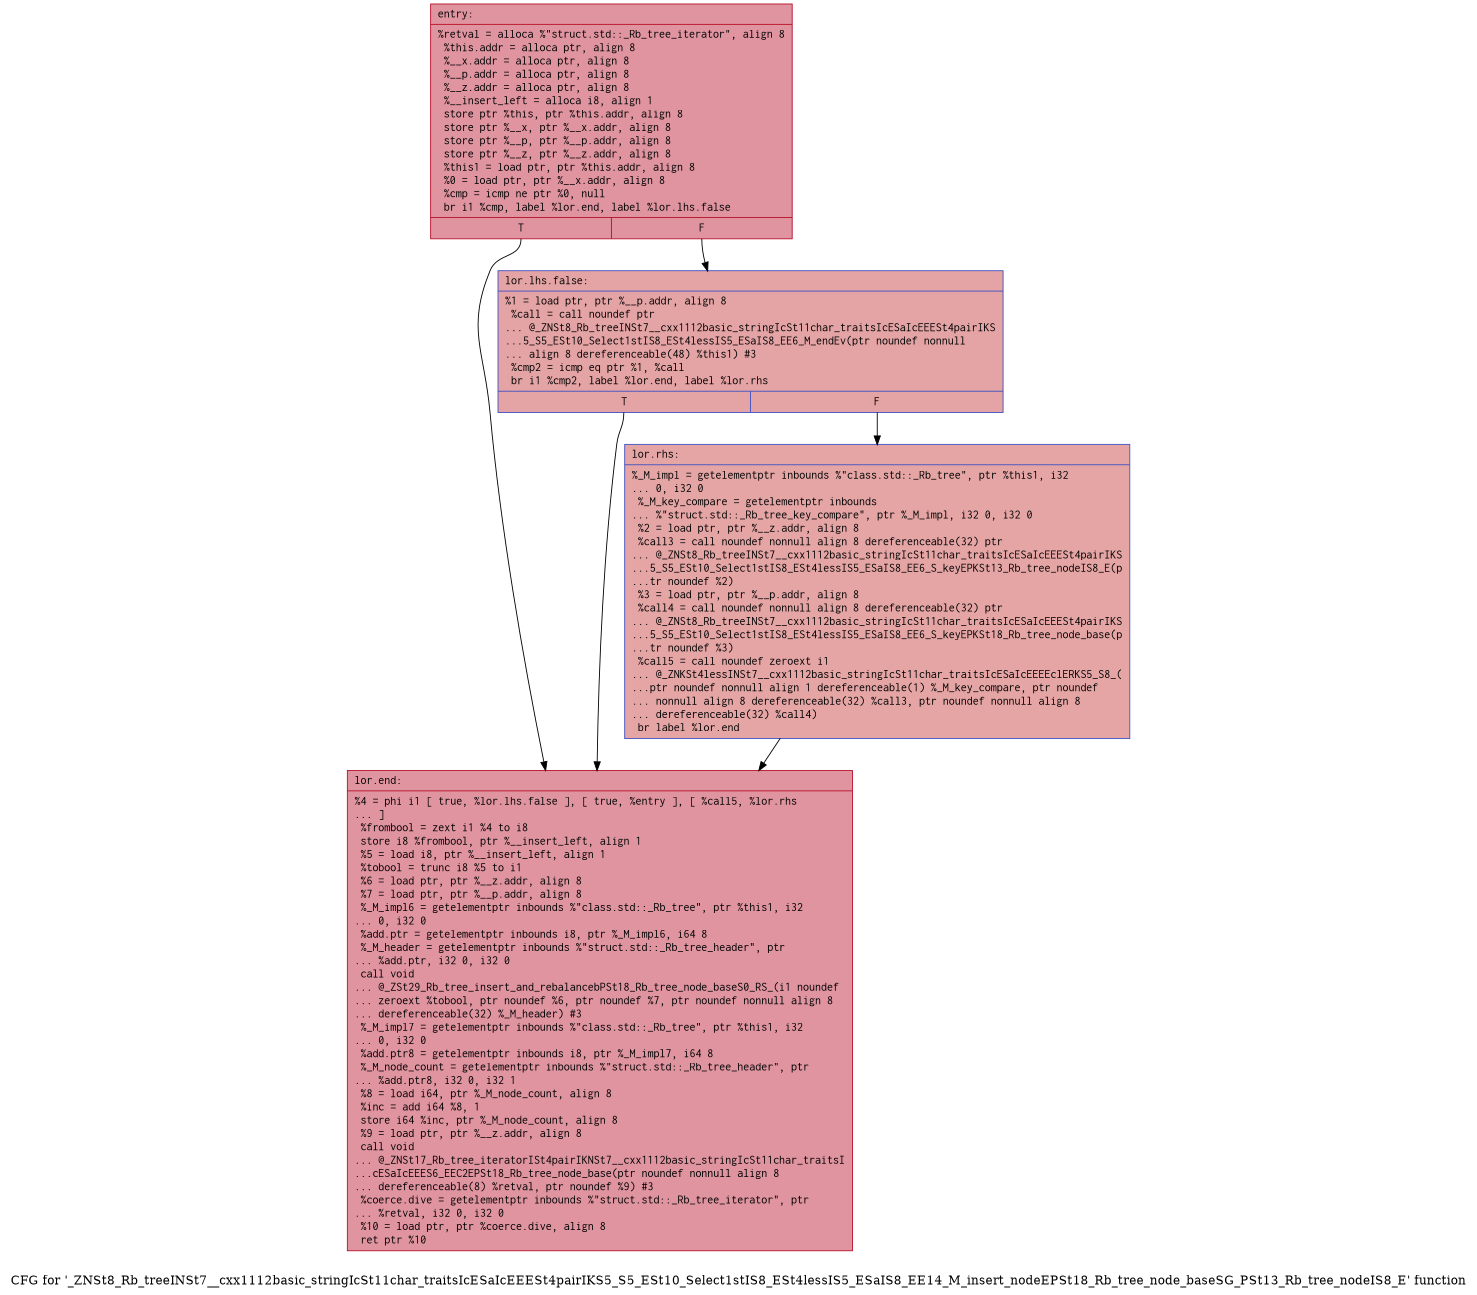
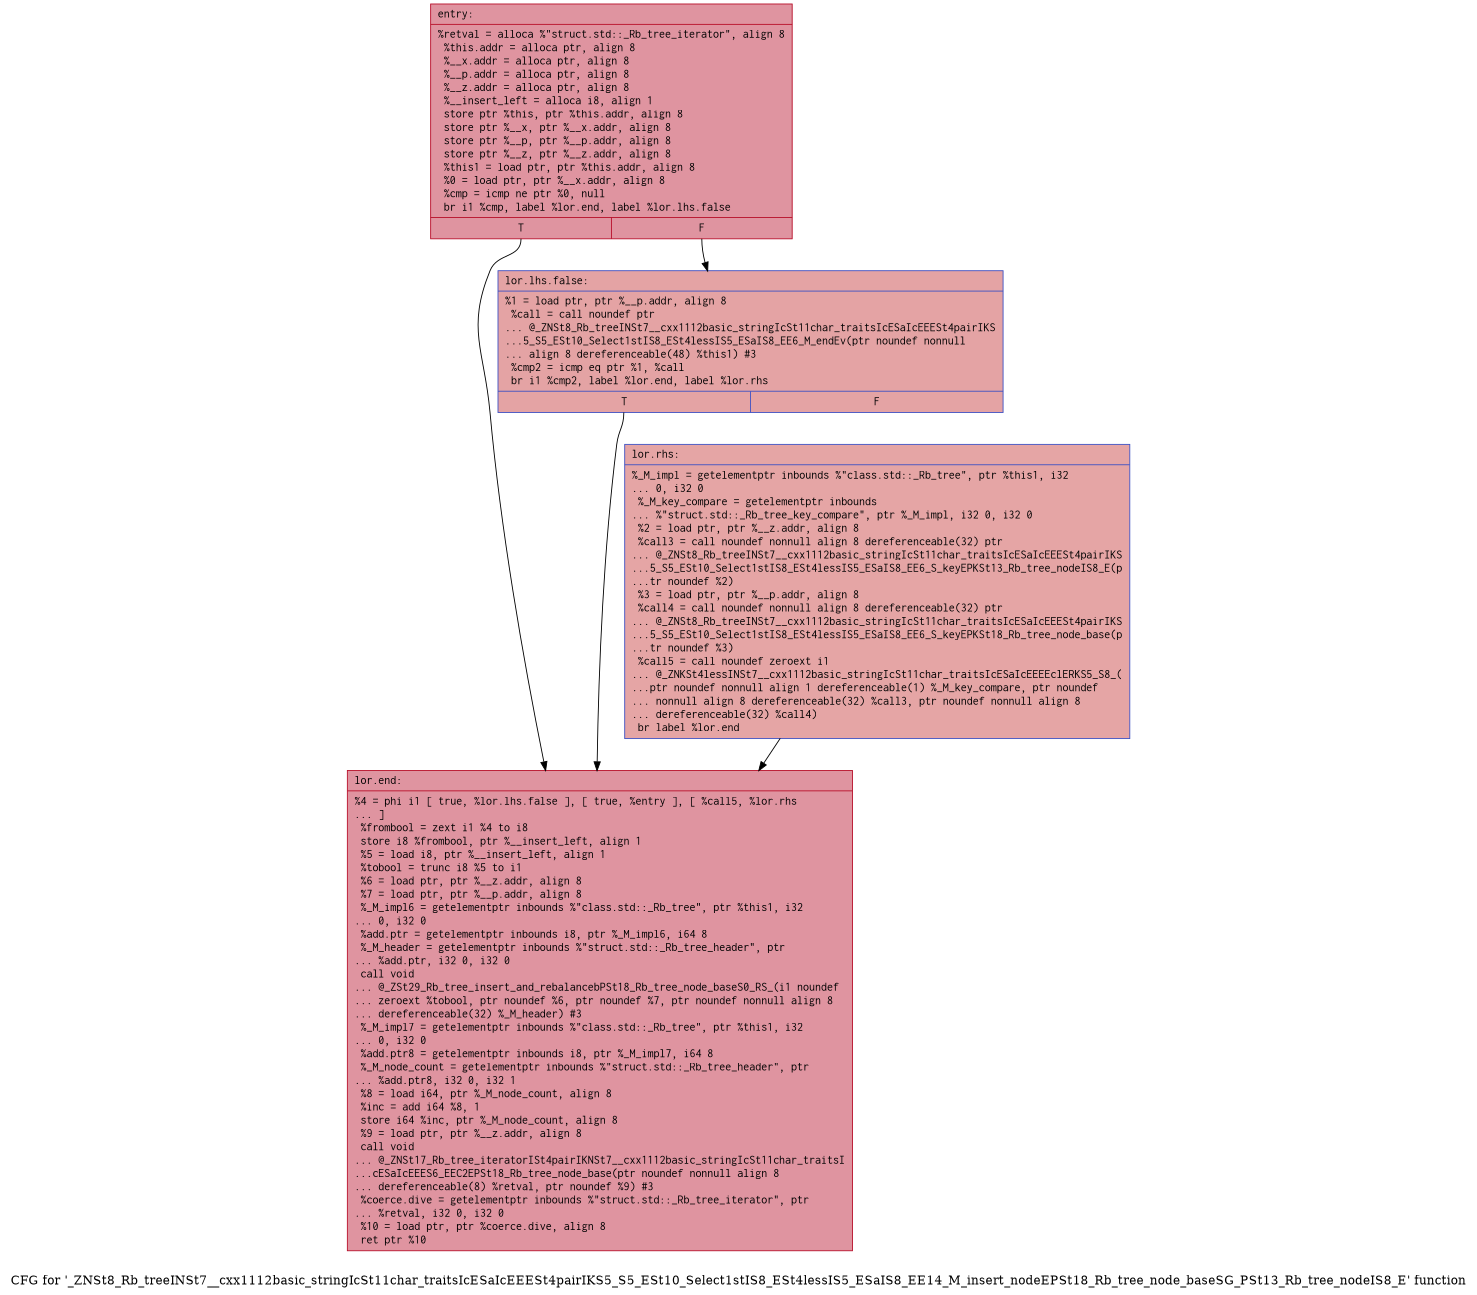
edge "lor.lhs.false:" -> "lor.rhs:": removed
